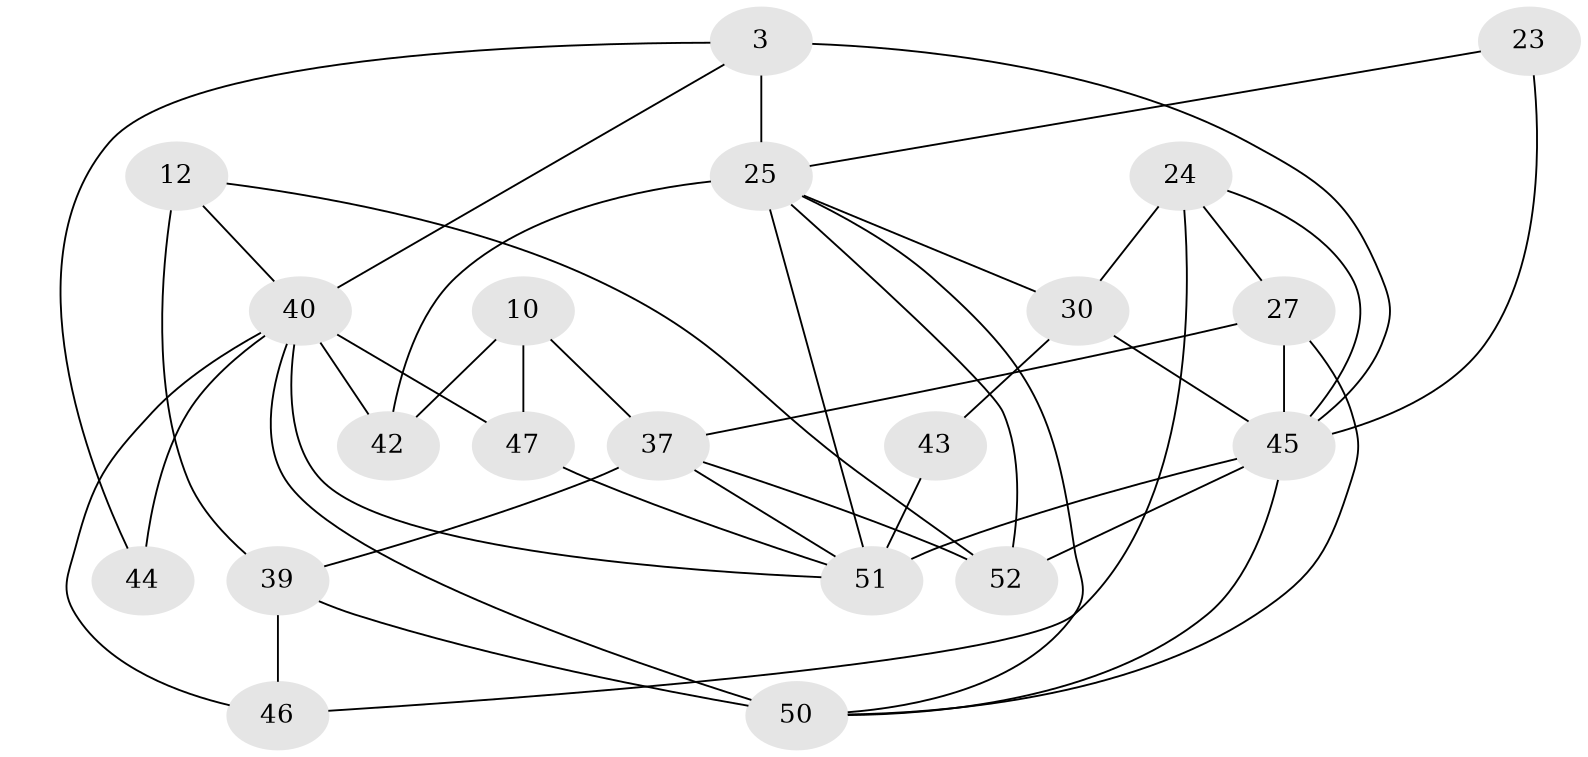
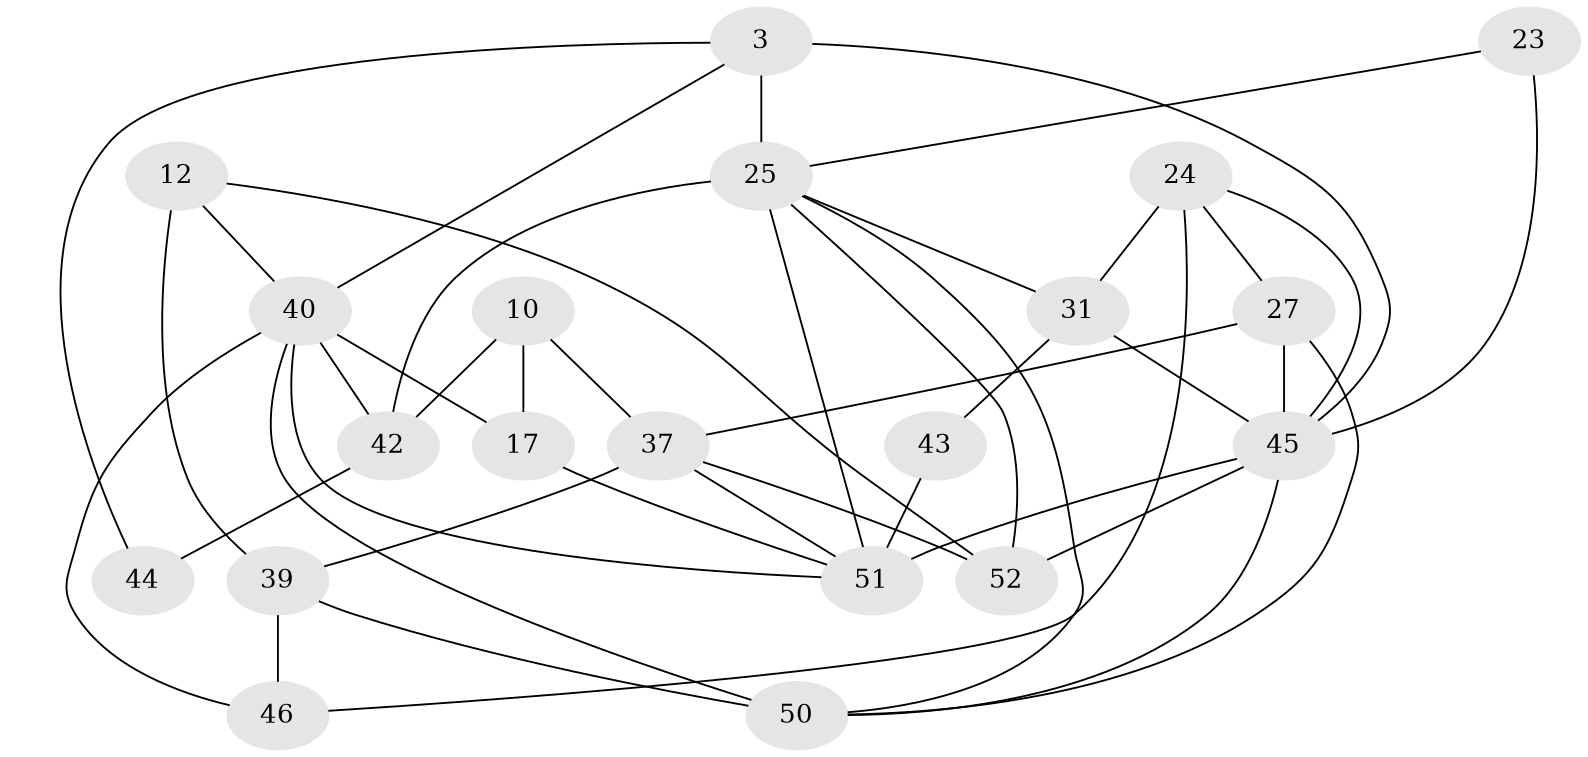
node "30": label "30" -> "31"
edge "40" -- "44": now "42" -- "44"
node "47": label "47" -> "17"
